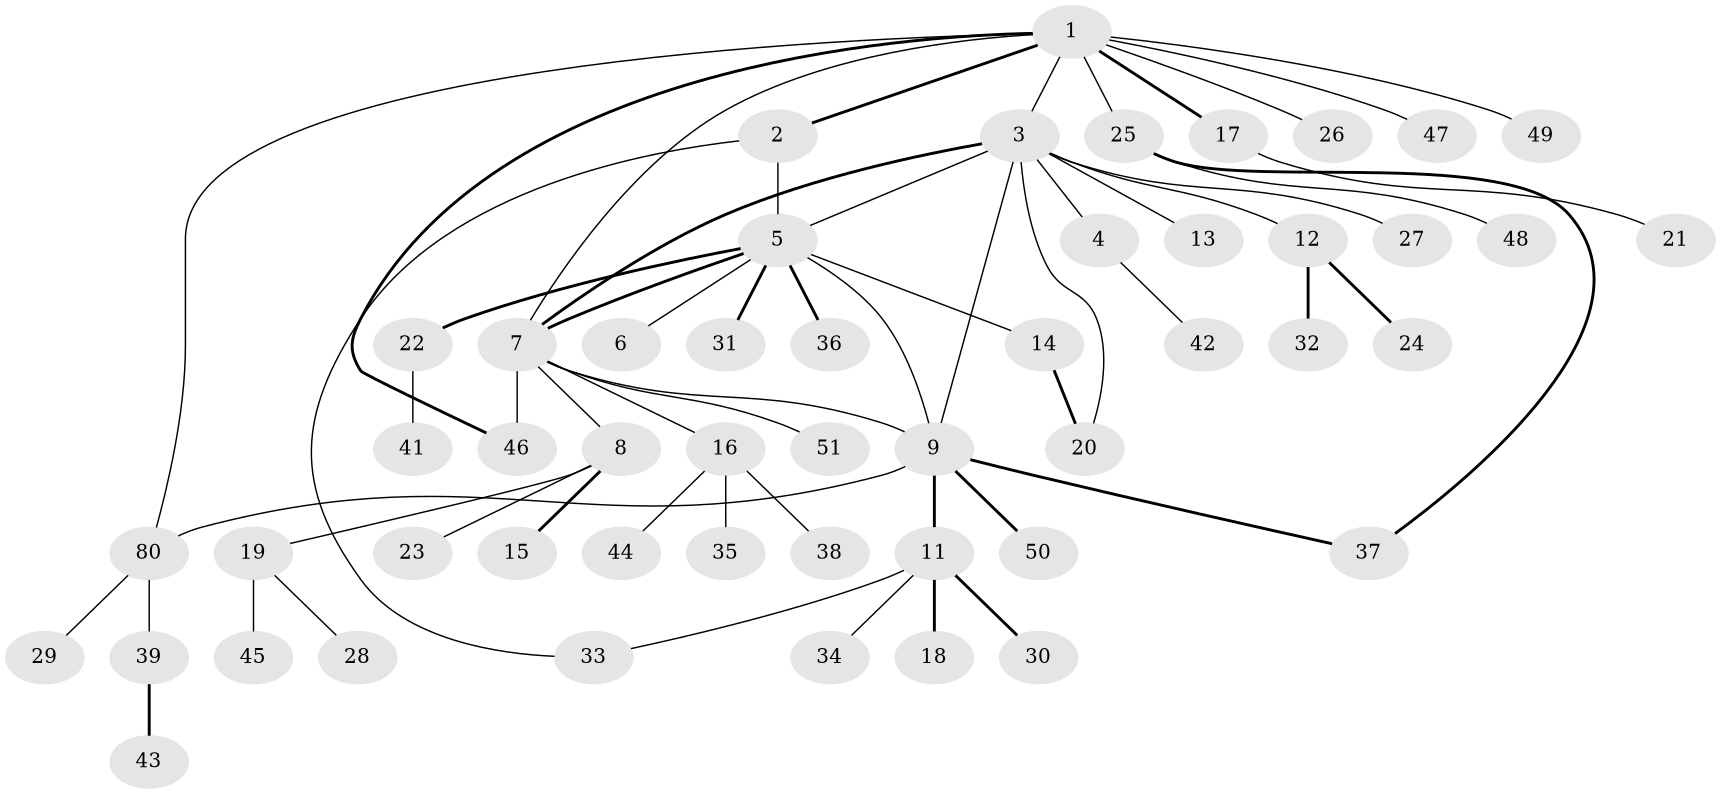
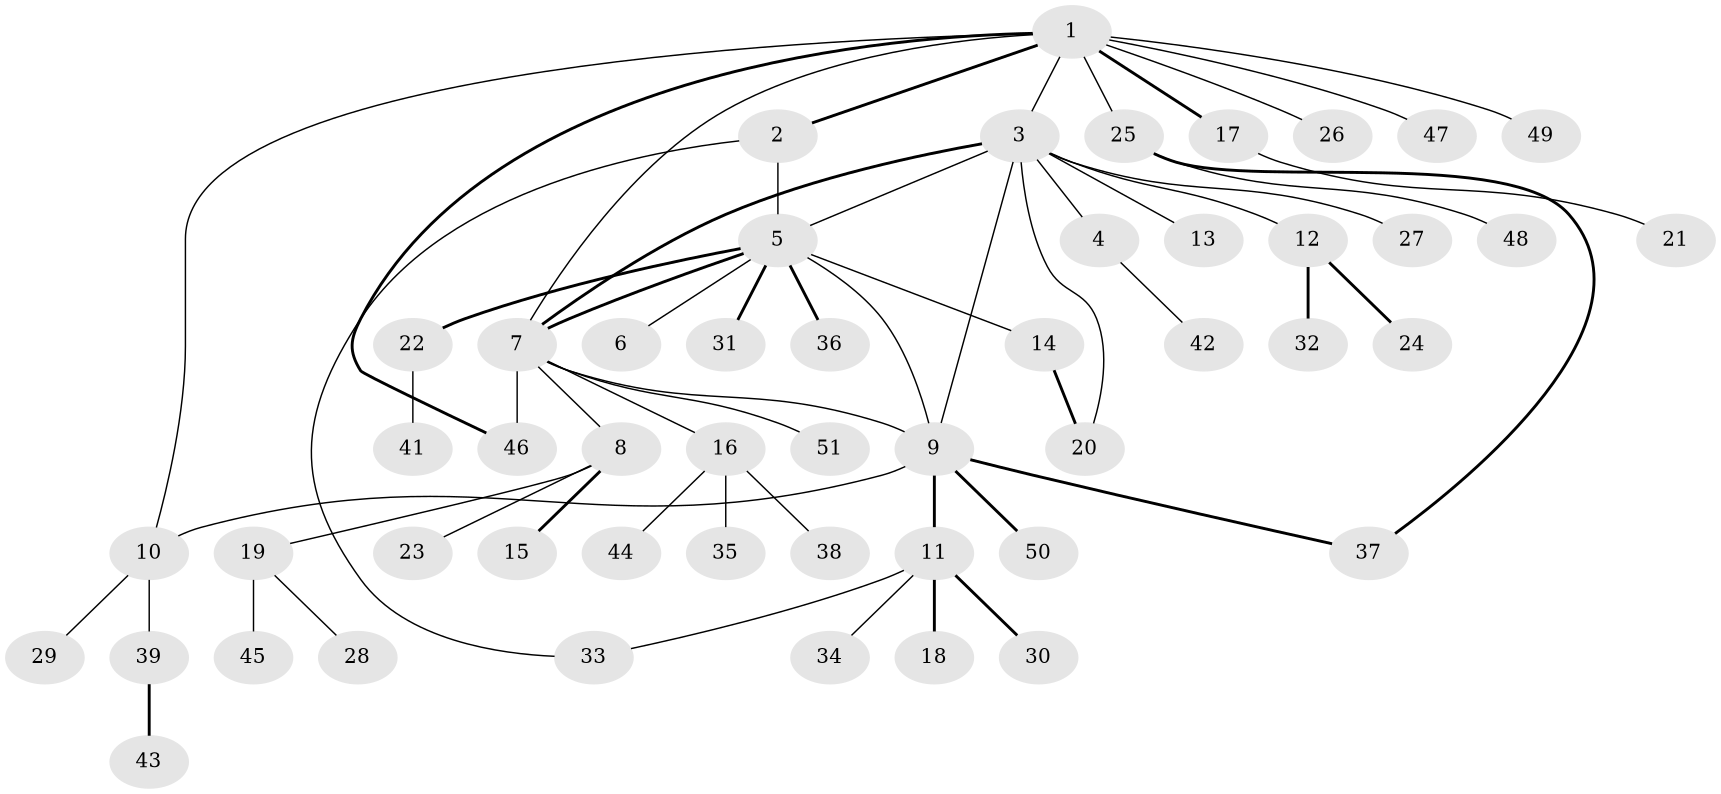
node "80": label "80" -> "10"
